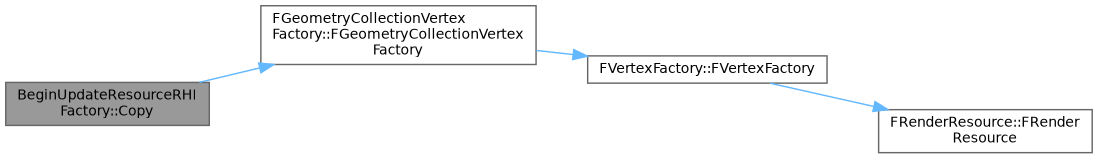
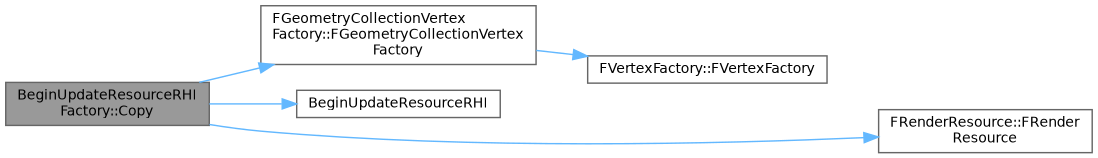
edge "FVertexFactory::FVertexFactory" -> "FRenderResource::FRender Resource": now "BeginUpdateResourceRHI Factory::Copy" -> "FRenderResource::FRender Resource"
node "BeginUpdateResourceRHI": added
